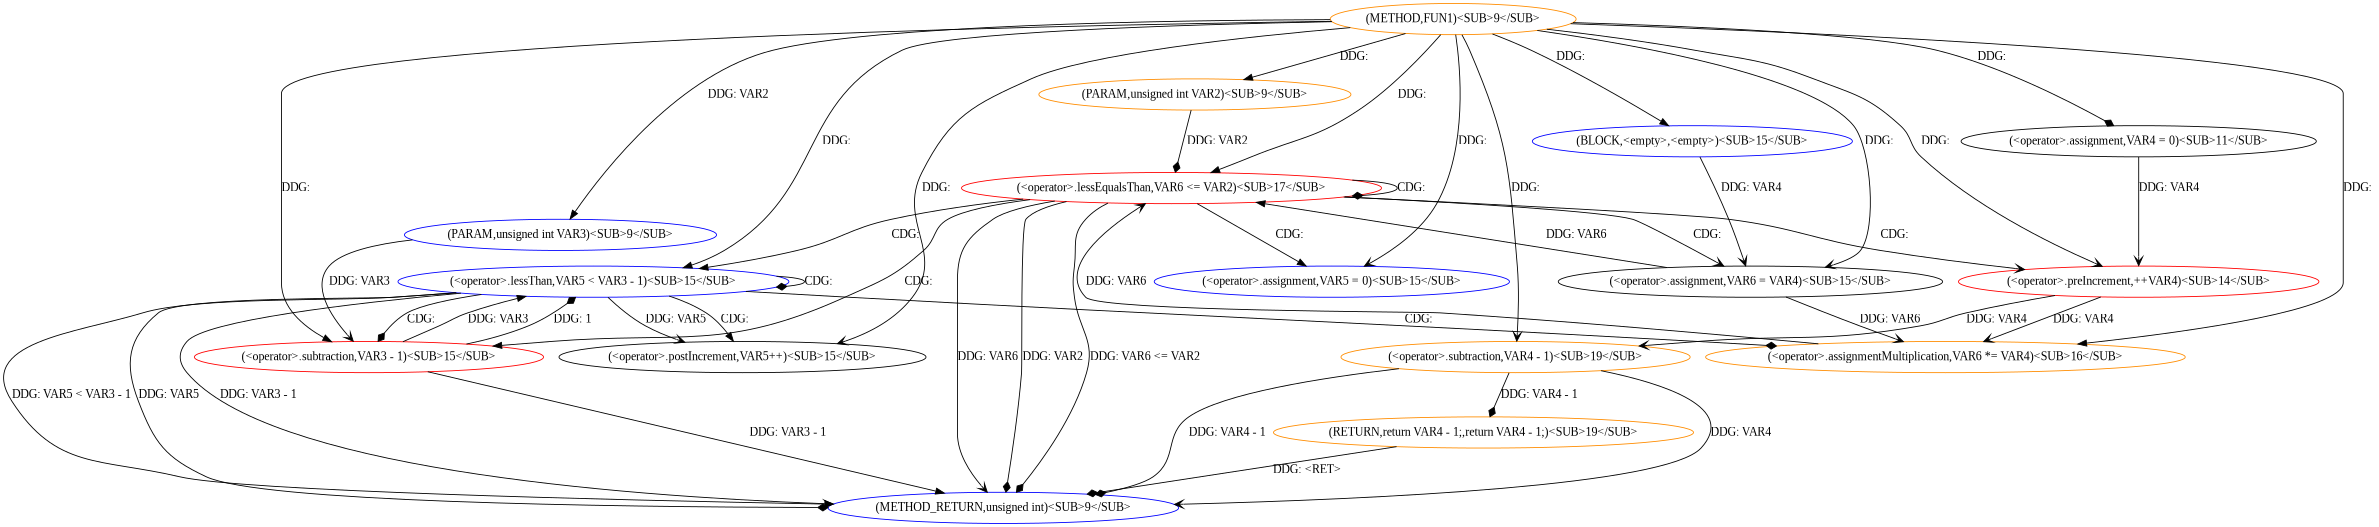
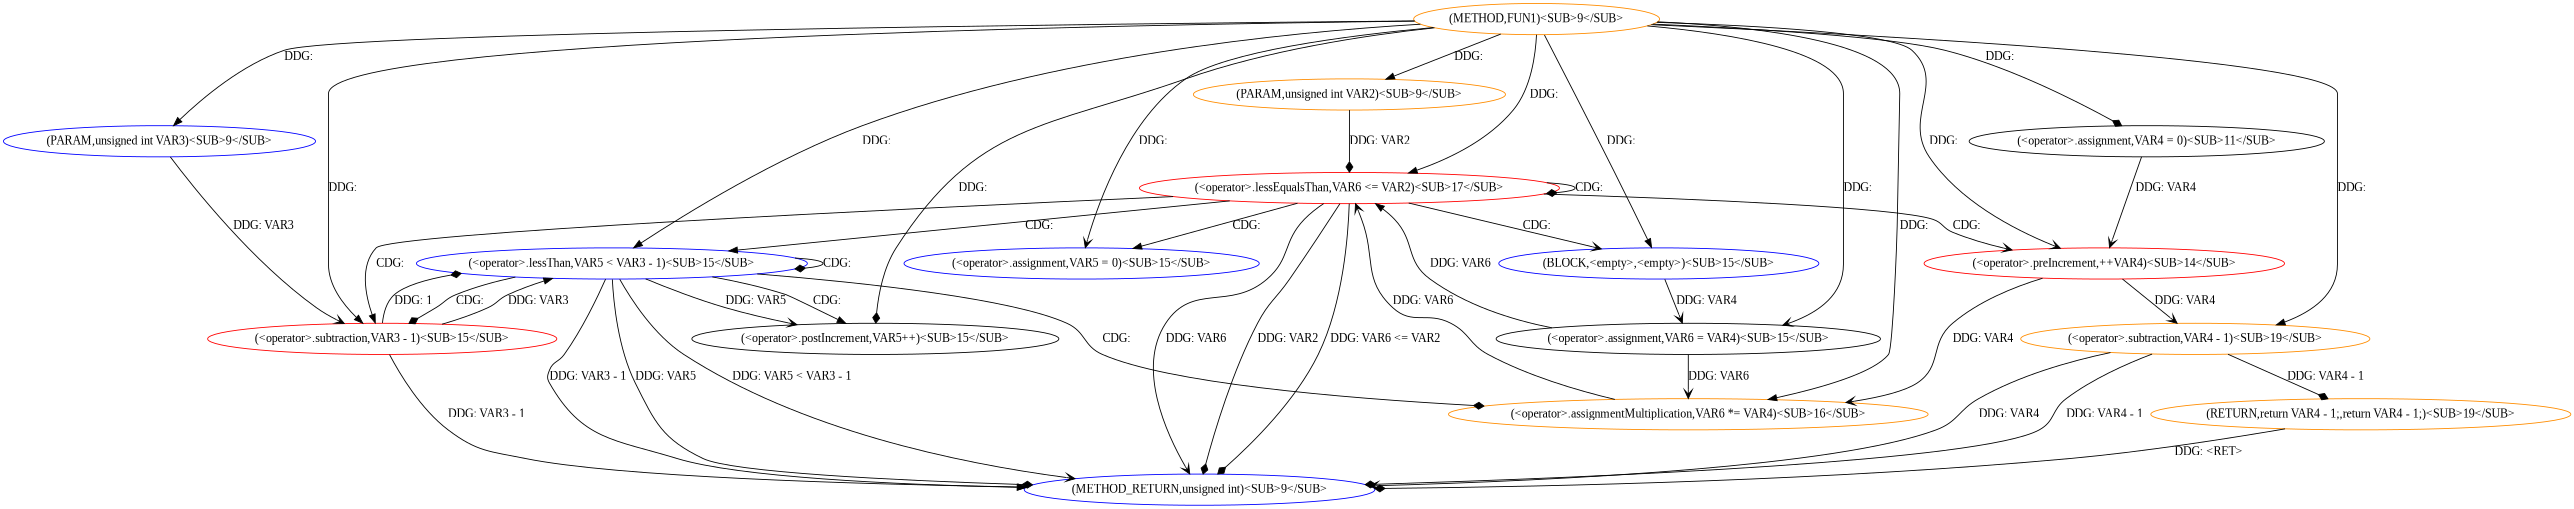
edge "(METHOD,FUN1)<SUB>9</SUB>" -> "(<operator>.postIncrement,VAR5++)<SUB>15</SUB>": arrowhead vee -> diamond
edge "(METHOD,FUN1)<SUB>9</SUB>" -> "(PARAM,unsigned int VAR3)<SUB>9</SUB>": label "DDG: VAR2" -> "DDG: "
edge "(METHOD,FUN1)<SUB>9</SUB>" -> "(<operator>.subtraction,VAR4 - 1)<SUB>19</SUB>": arrowhead vee -> normal
edge "(<operator>.lessEqualsThan,VAR6 <= VAR2)<SUB>17</SUB>" -> "(<operator>.assignment,VAR6 = VAR4)<SUB>15</SUB>": now "(<operator>.lessEqualsThan,VAR6 <= VAR2)<SUB>17</SUB>" -> "(BLOCK,<empty>,<empty>)<SUB>15</SUB>"
